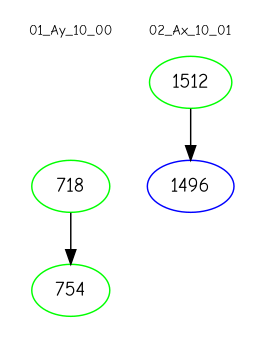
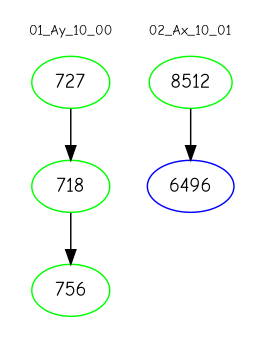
node "727": added
node "1512": label "1512" -> "8512"
node "1496": label "1496" -> "6496"
node "754": label "754" -> "756"
